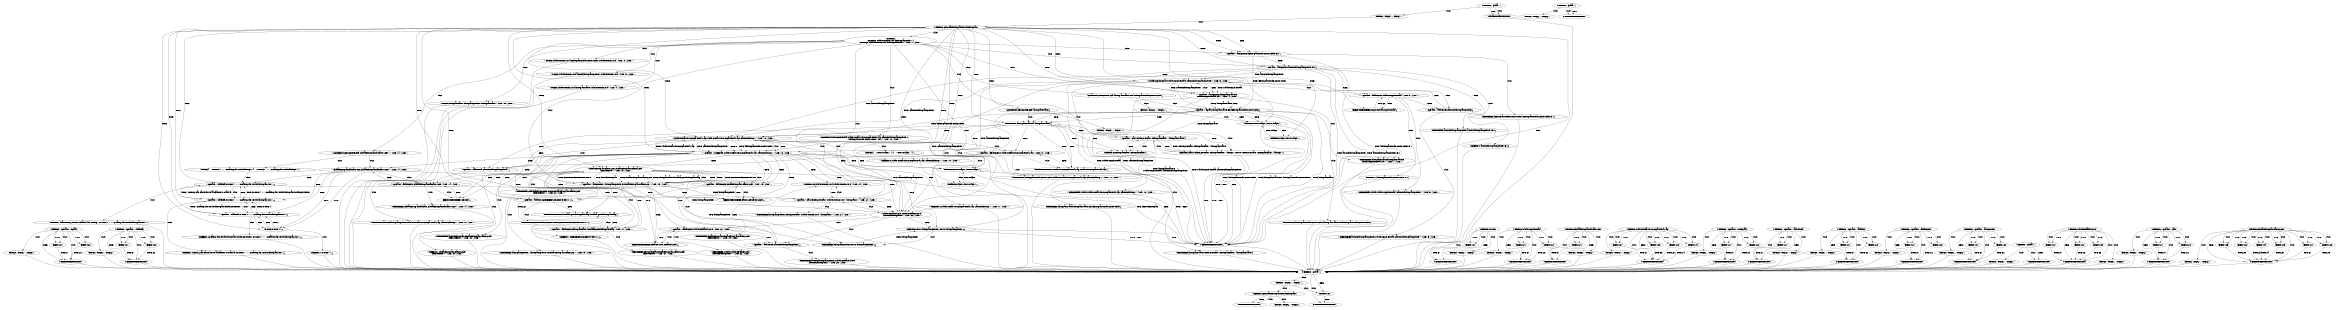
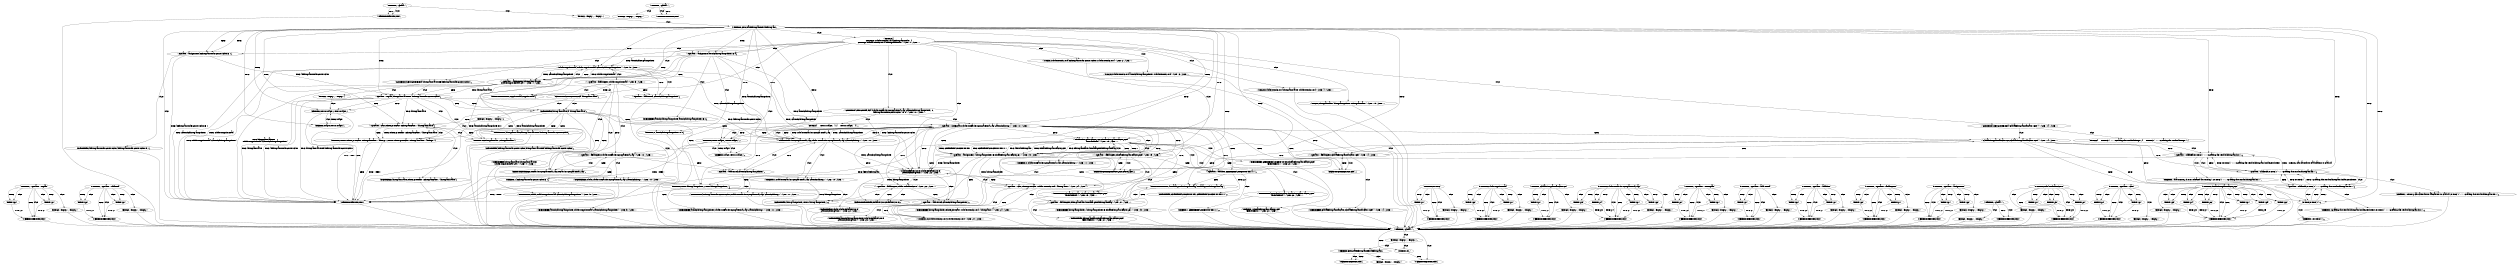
edge "(<operator>.assignment,kHistogramUnderConstruction = 1)" -> "(<operator>.assignment,atomic_histogram_pointer = 0)": removed, label "CFG:"
